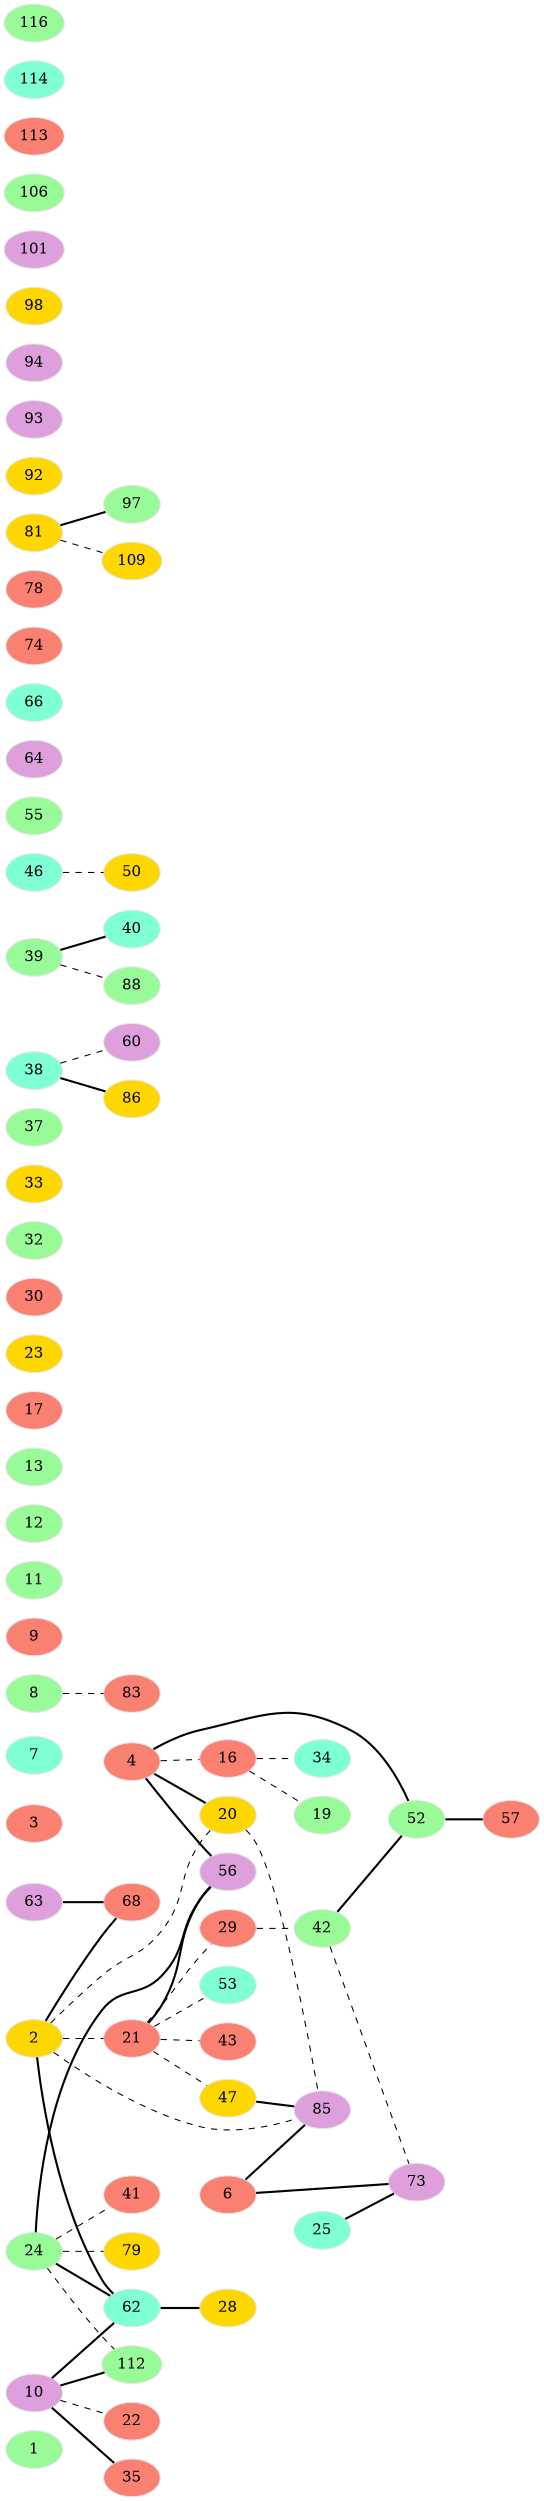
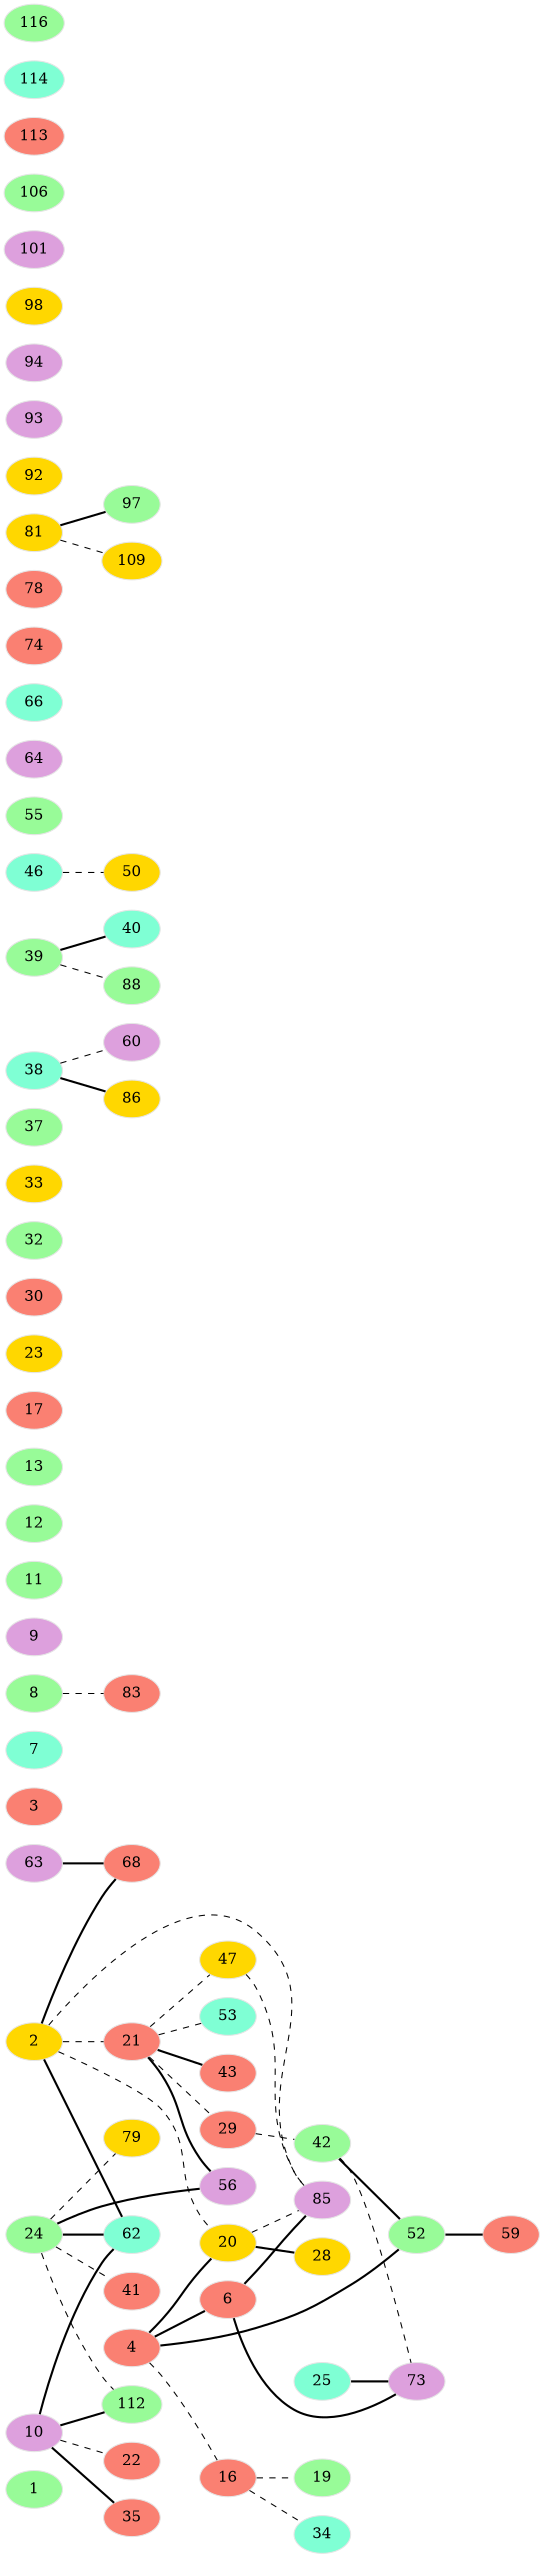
node "9": fillcolor salmon -> plum
edge "4" -- "56": now "4" -- "6"
node "57": label "57" -> "59"
edge "21" -- "43": style dashed -> bold
edge "47" -- "85": style bold -> dashed
edge "62" -- "28": now "20" -- "28"
